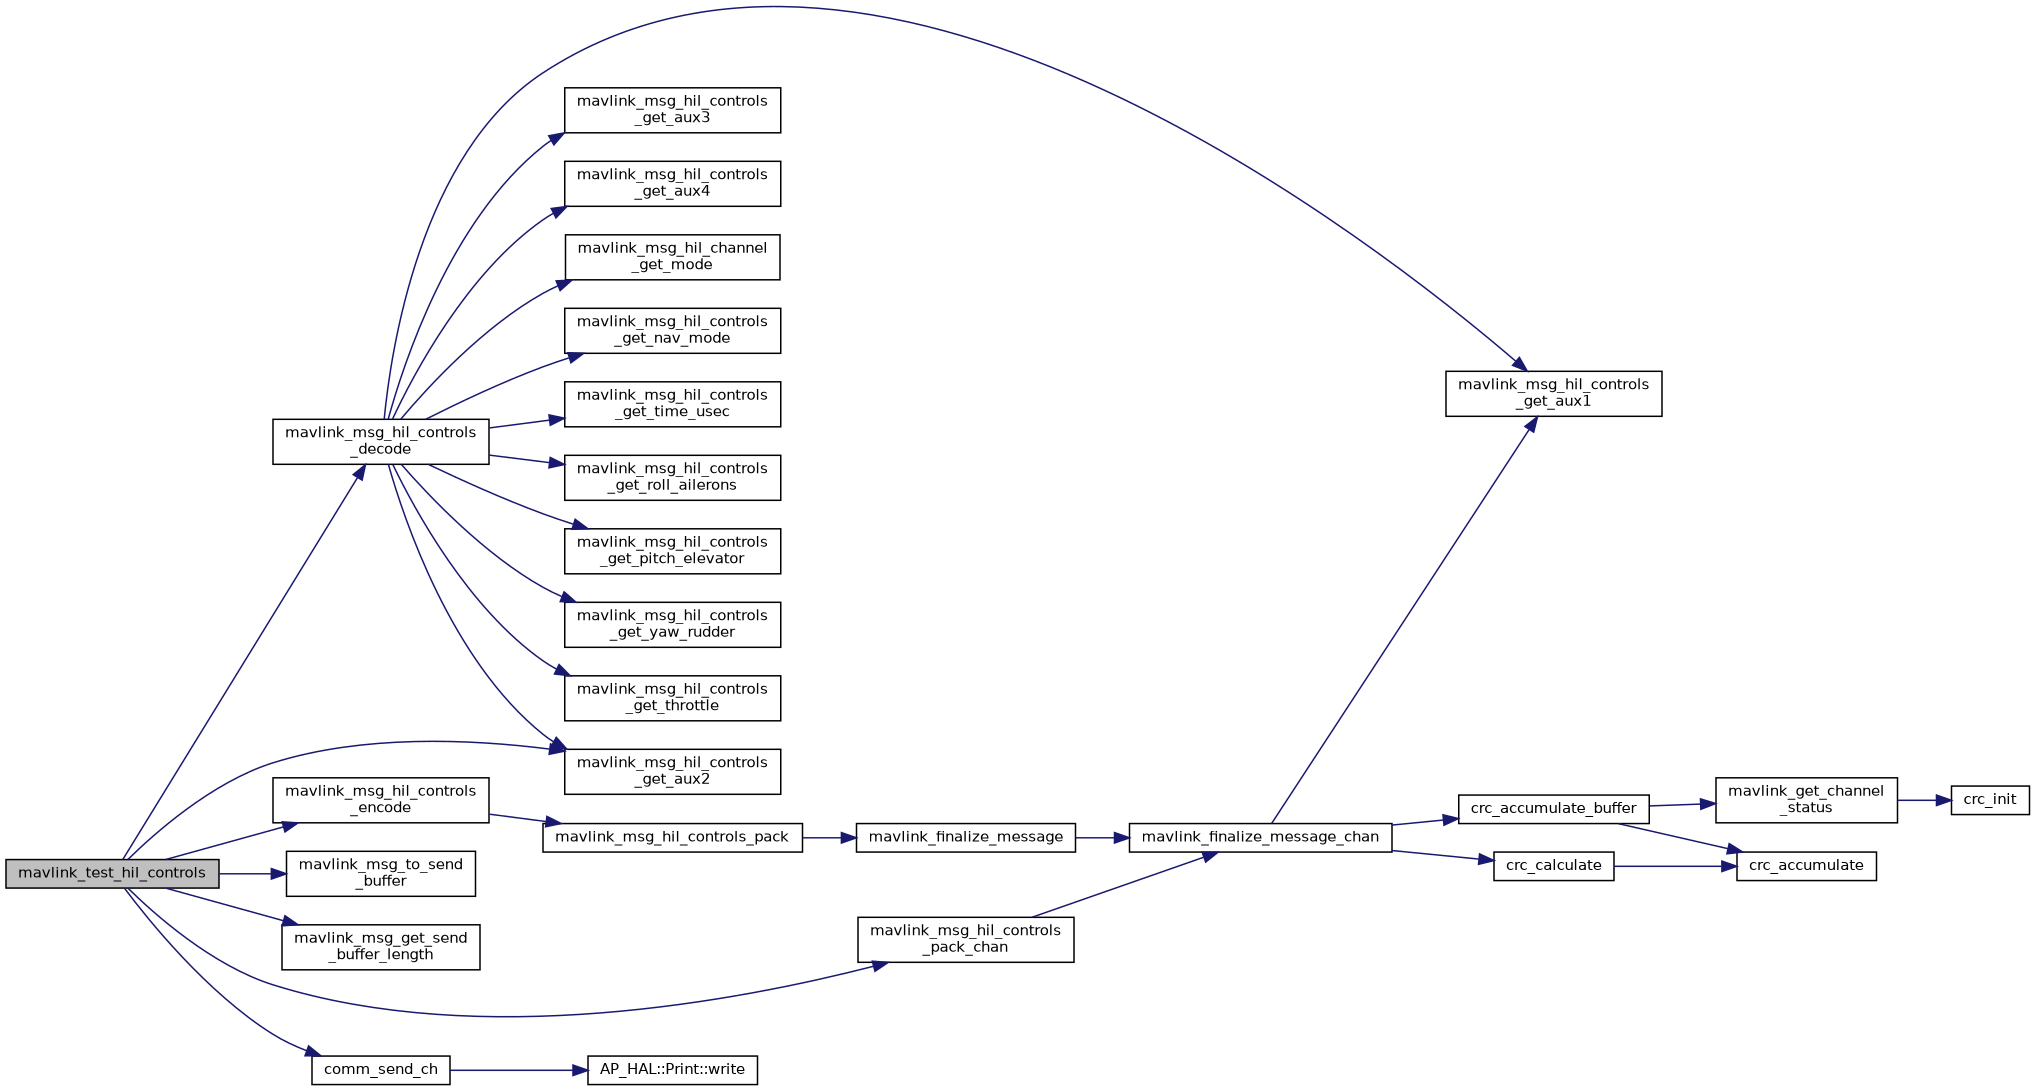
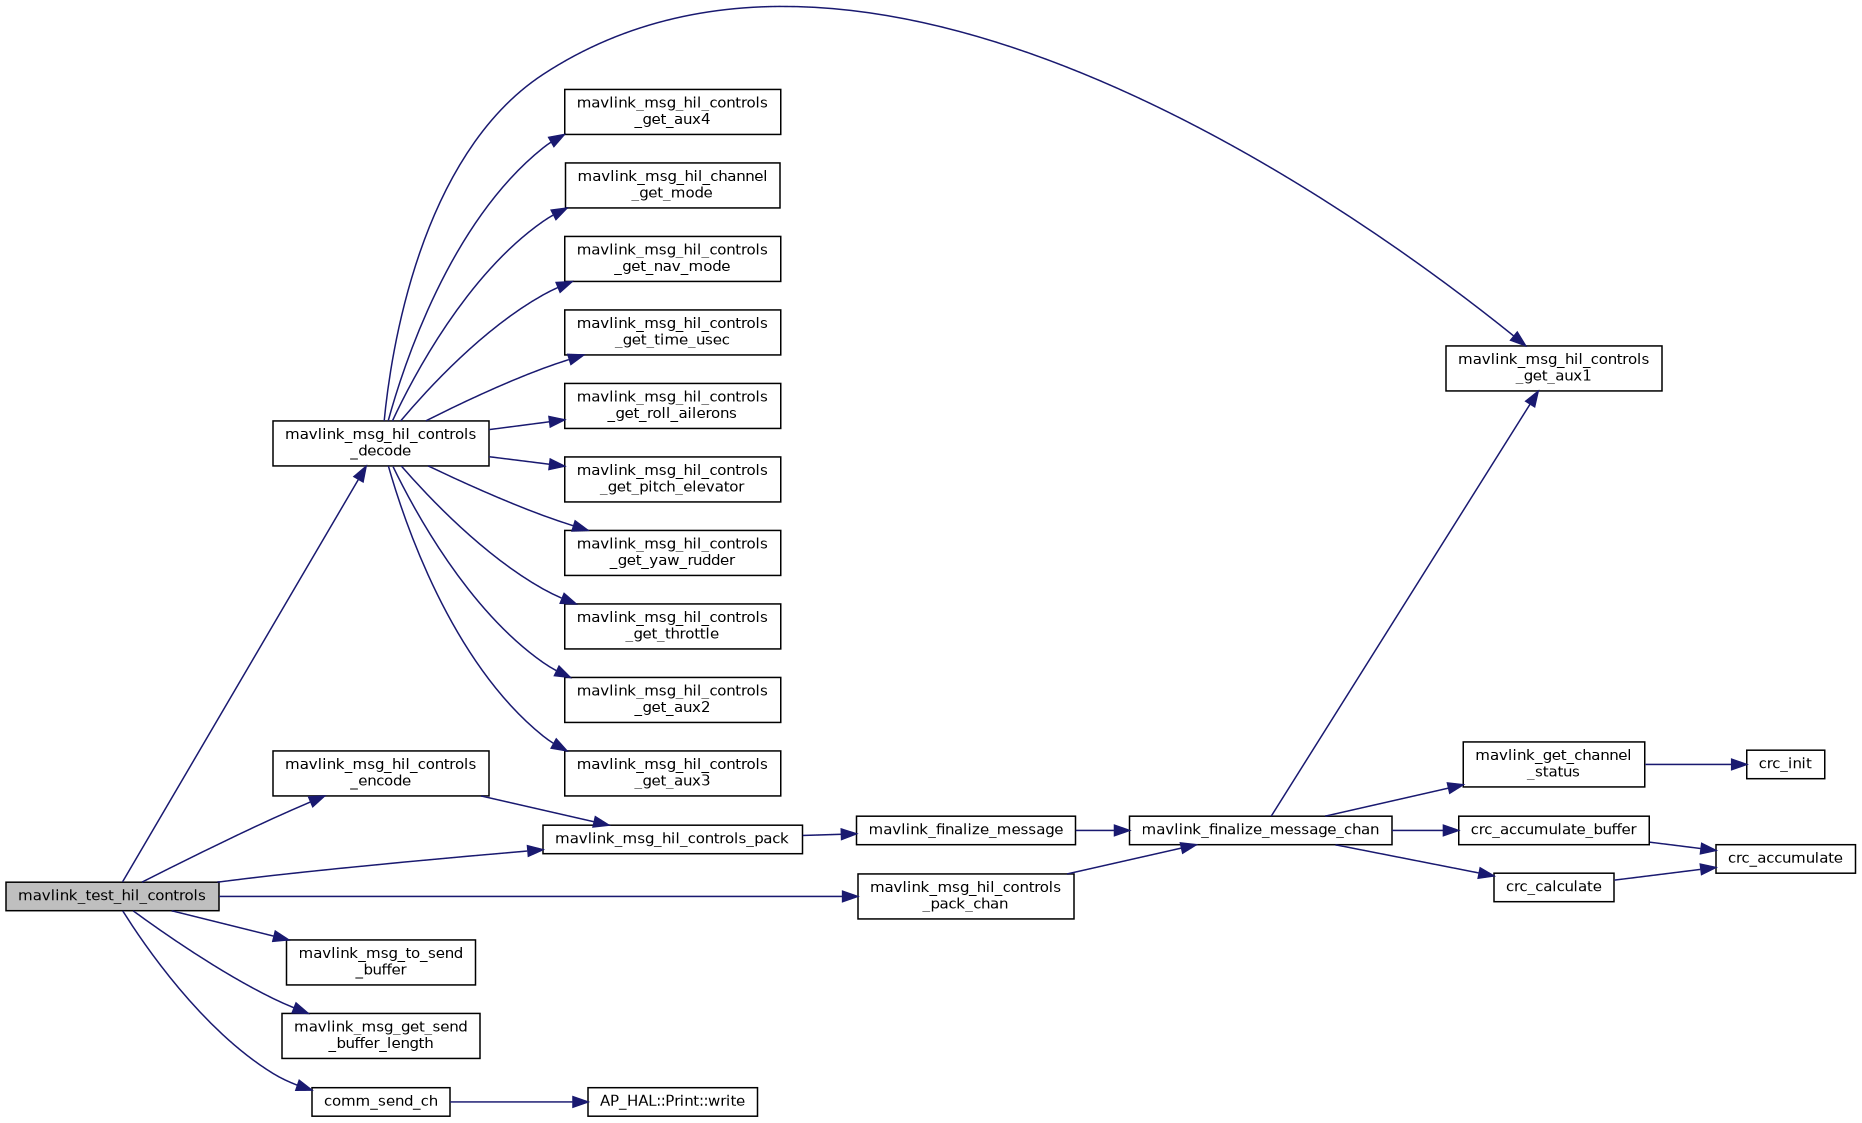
edge "mavlink_test_hil_controls" -> "mavlink_msg_hil_controls _get_aux2": now "mavlink_test_hil_controls" -> "mavlink_msg_hil_controls_pack"
edge "crc_accumulate_buffer" -> "mavlink_get_channel _status": now "mavlink_finalize_message_chan" -> "mavlink_get_channel _status"
